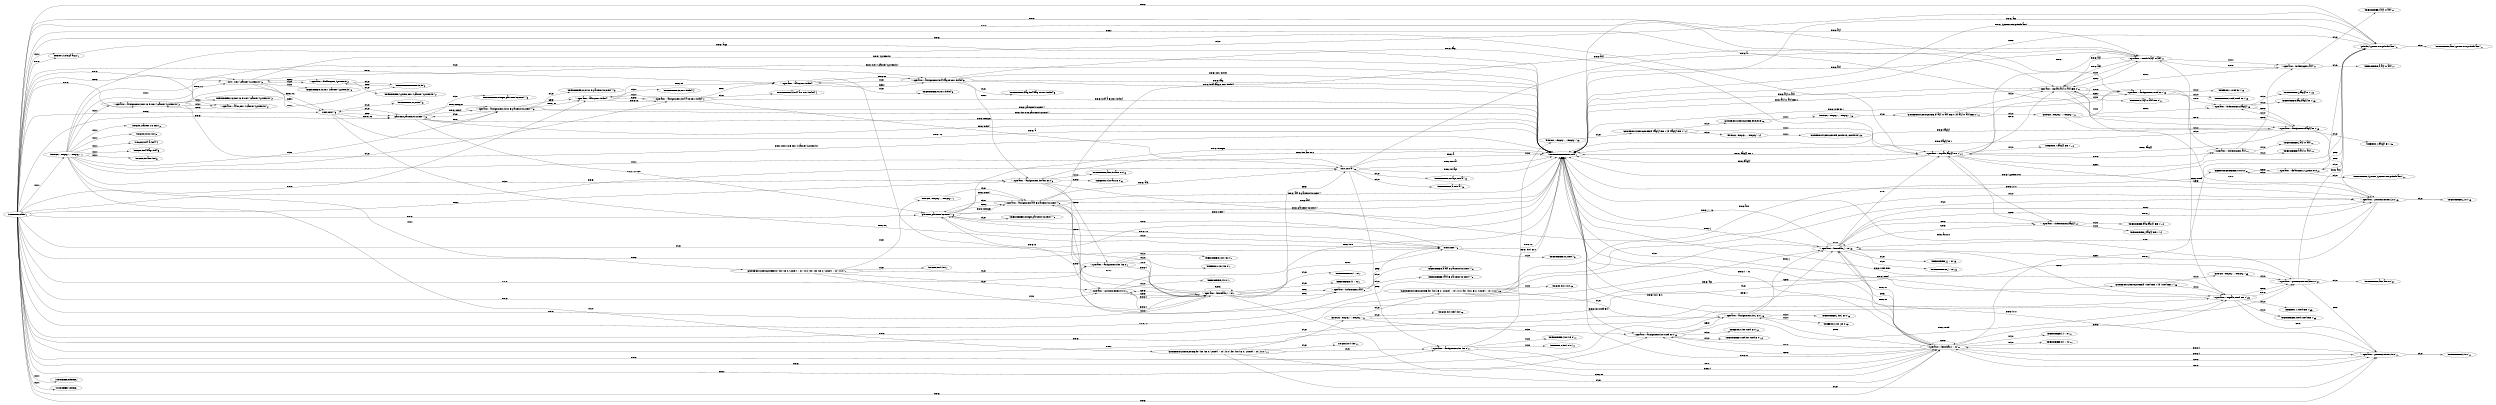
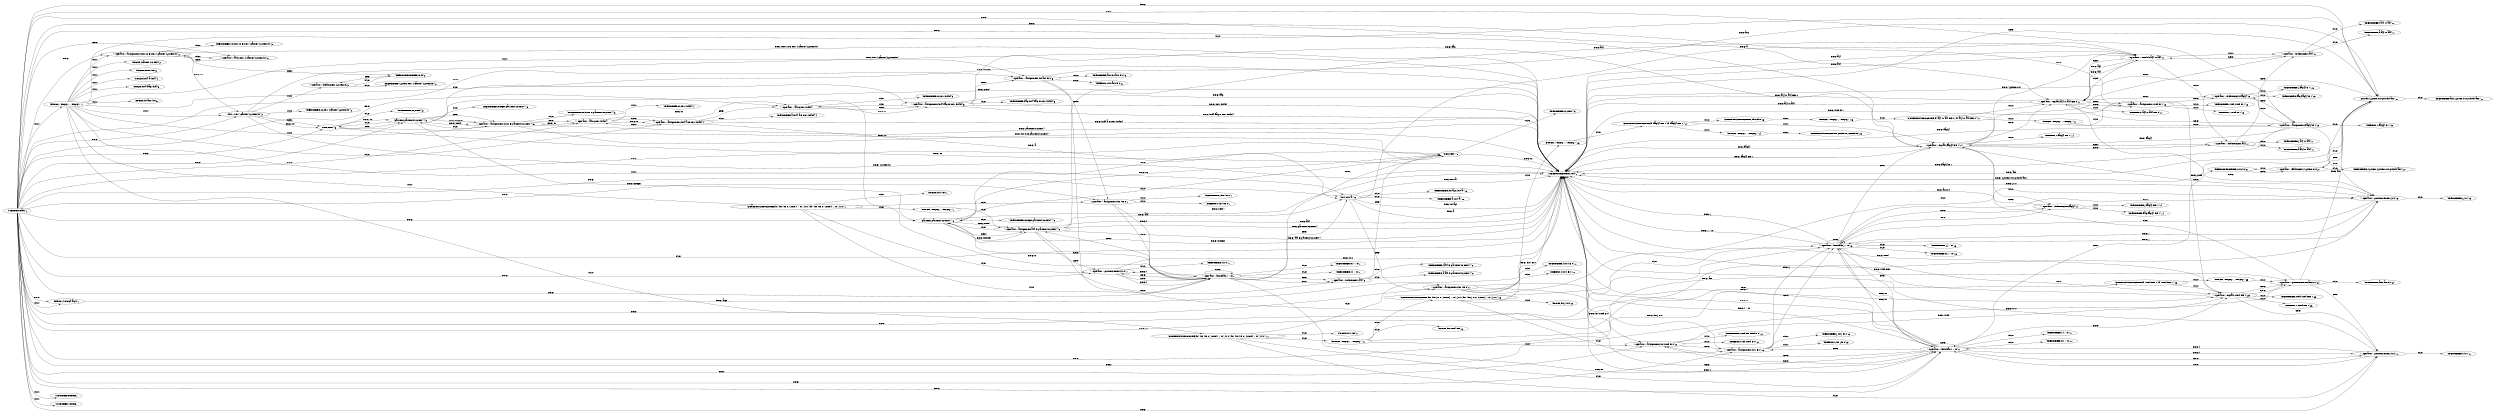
edge "(<operator>.fieldAccess,System.in)" -> "(<init>,new Scanner(System.in))": removed, label "CFG:"
edge "(<operator>.assignment,int ans = 0)" -> "(METHOD_RETURN,void)": removed, label "DDG: int ans = 0"
edge "(<operator>.assignment,int j = 0)" -> "(METHOD,main)": reversed
